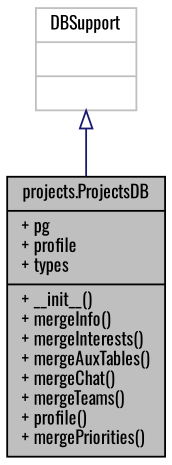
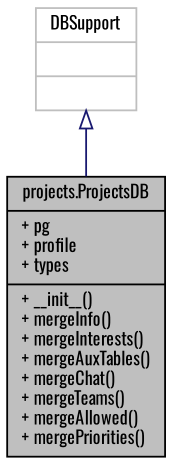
node "projects.ProjectsDB": text "+ profile()" -> "+ mergeAllowed()"
